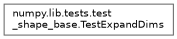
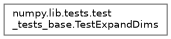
node "numpy.lib.tests.test _shape_base.TestExpandDims": label "numpy.lib.tests.test _shape_base.TestExpandDims" -> "numpy.lib.tests.test _tests_base.TestExpandDims"
